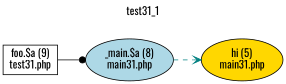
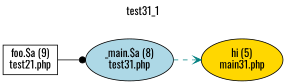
node "foo.$a (9) test31.php": label "foo.$a (9) test31.php" -> "foo.$a (9) test21.php"
node "_main.$a (8) main31.php": label "_main.$a (8) main31.php" -> "_main.$a (8) test31.php"
